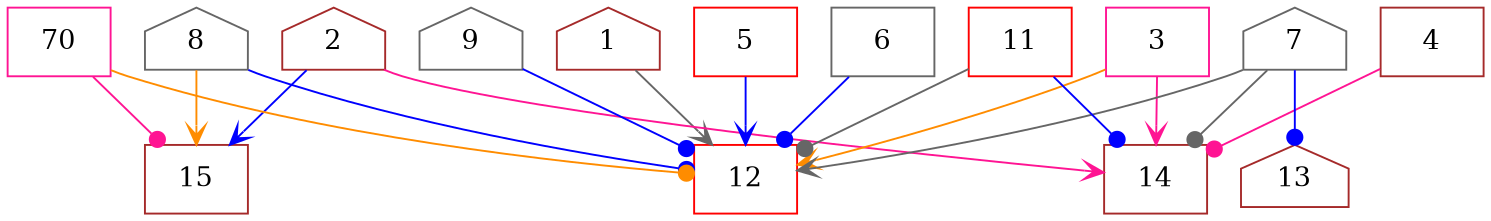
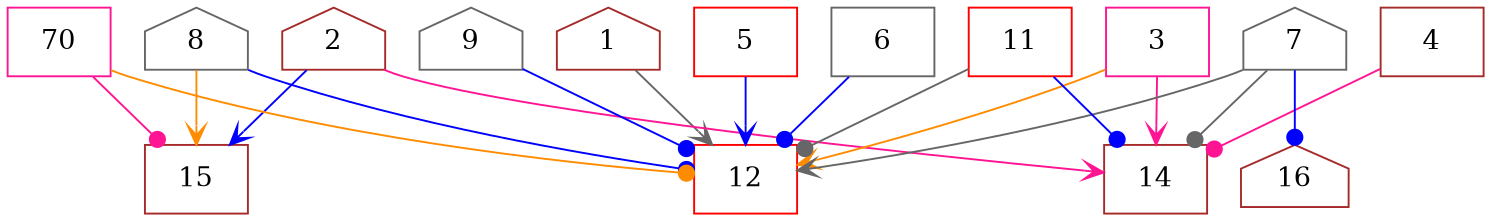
node "13": label "13" -> "16"
